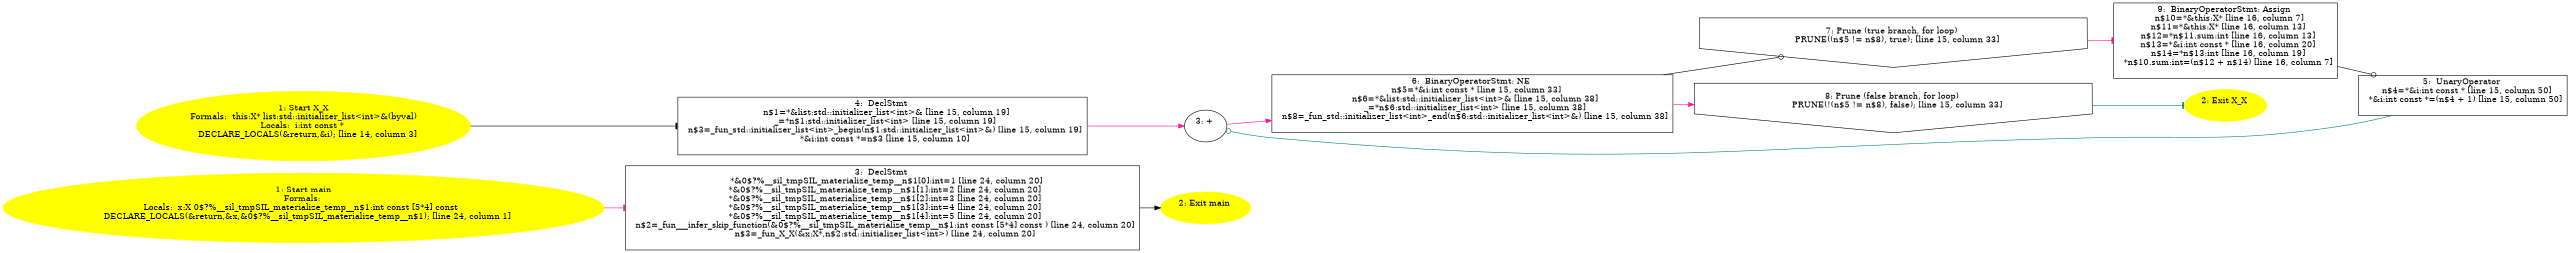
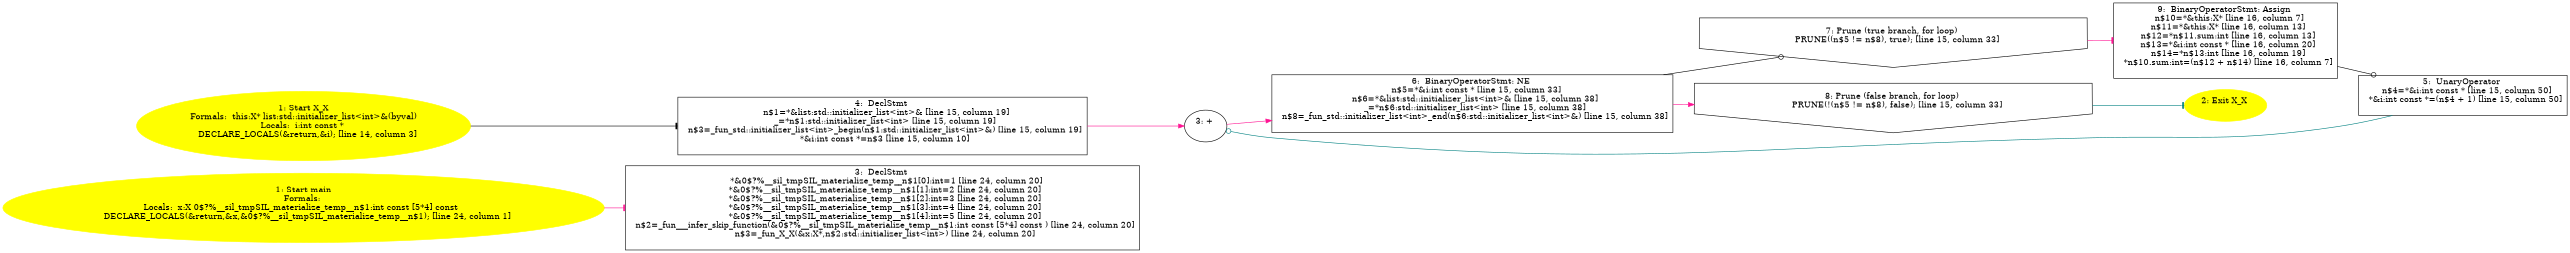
node "2: Exit main": removed
